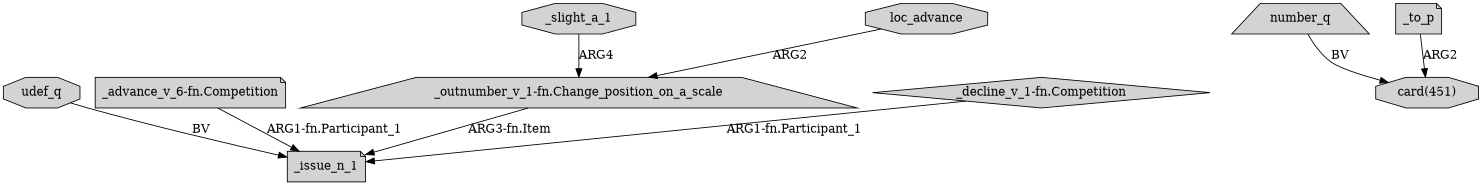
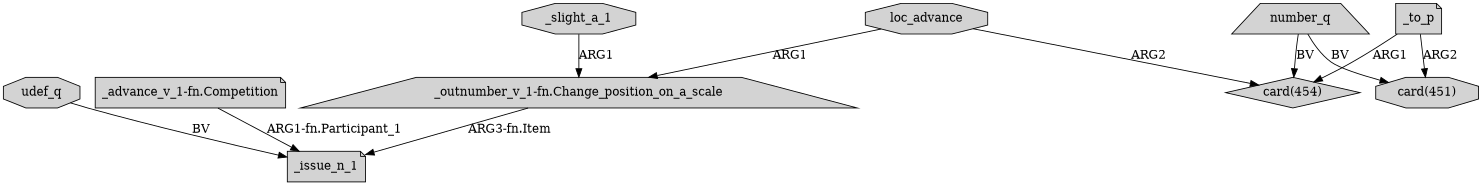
edge "_slight_a_1" -> "_outnumber_v_1-fn.Change_position_on_a_scale": label "ARG4" -> "ARG1"
edge "loc_advance" -> "_outnumber_v_1-fn.Change_position_on_a_scale": label "ARG2" -> "ARG1"
node "_advance_v_6-fn.Competition": label "_advance_v_6-fn.Competition" -> "_advance_v_1-fn.Competition"
node "_decline_v_1-fn.Competition": removed
node "card(454)": added
